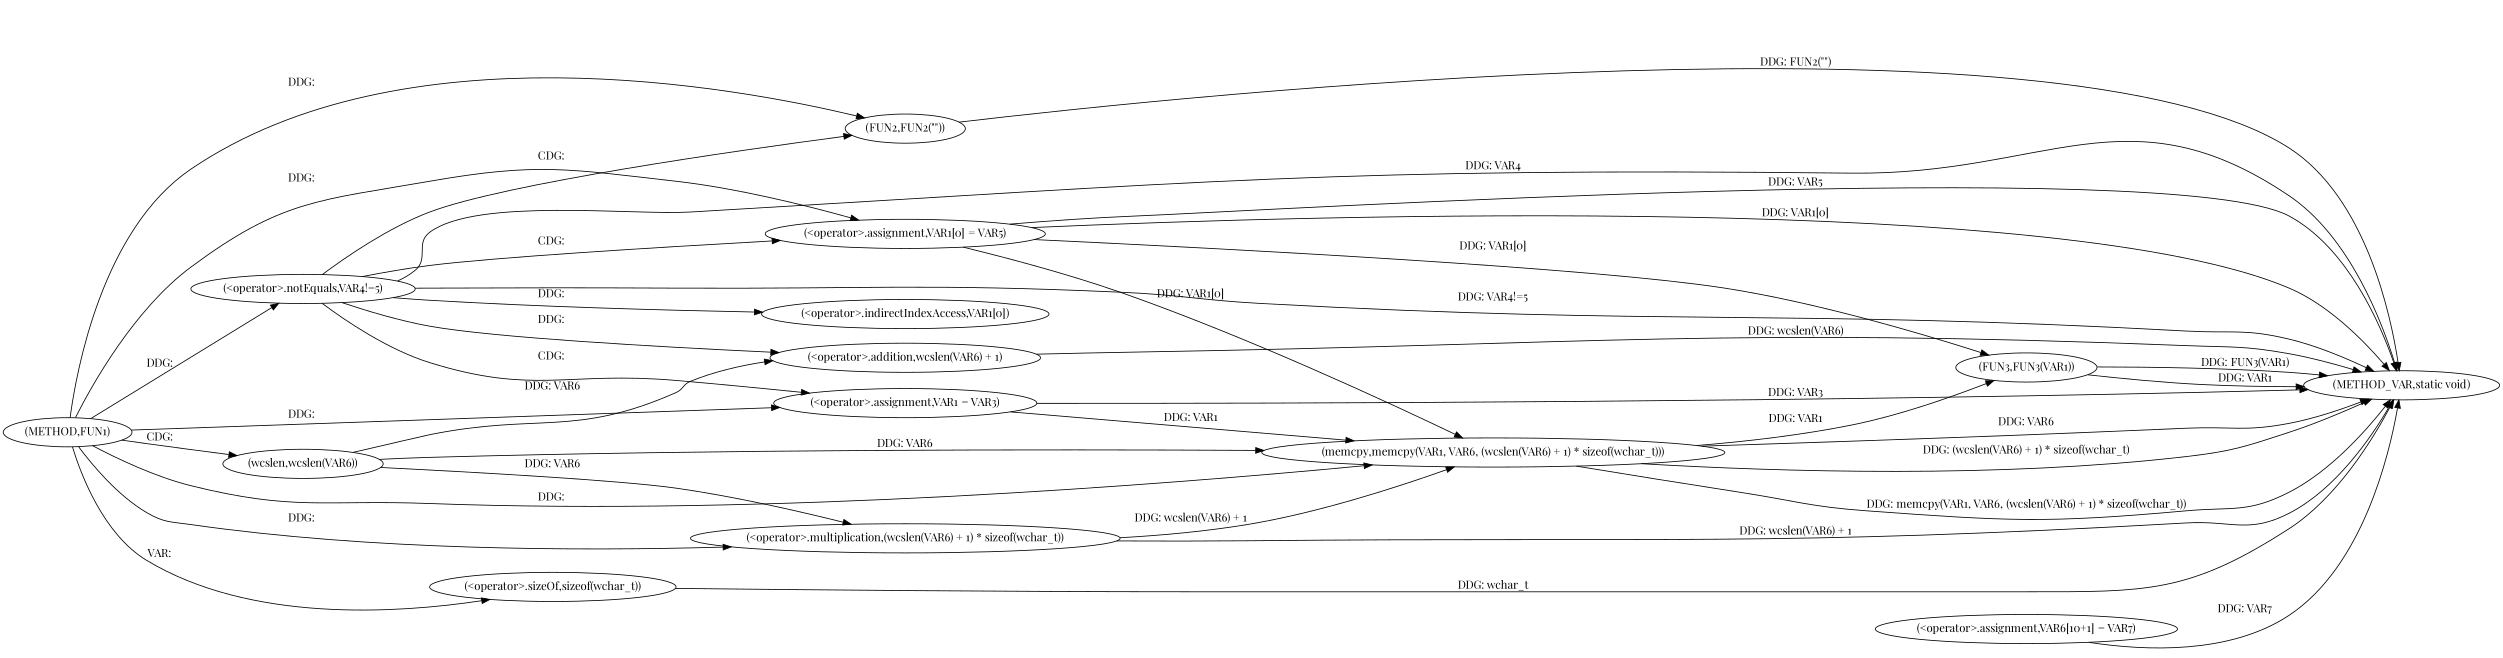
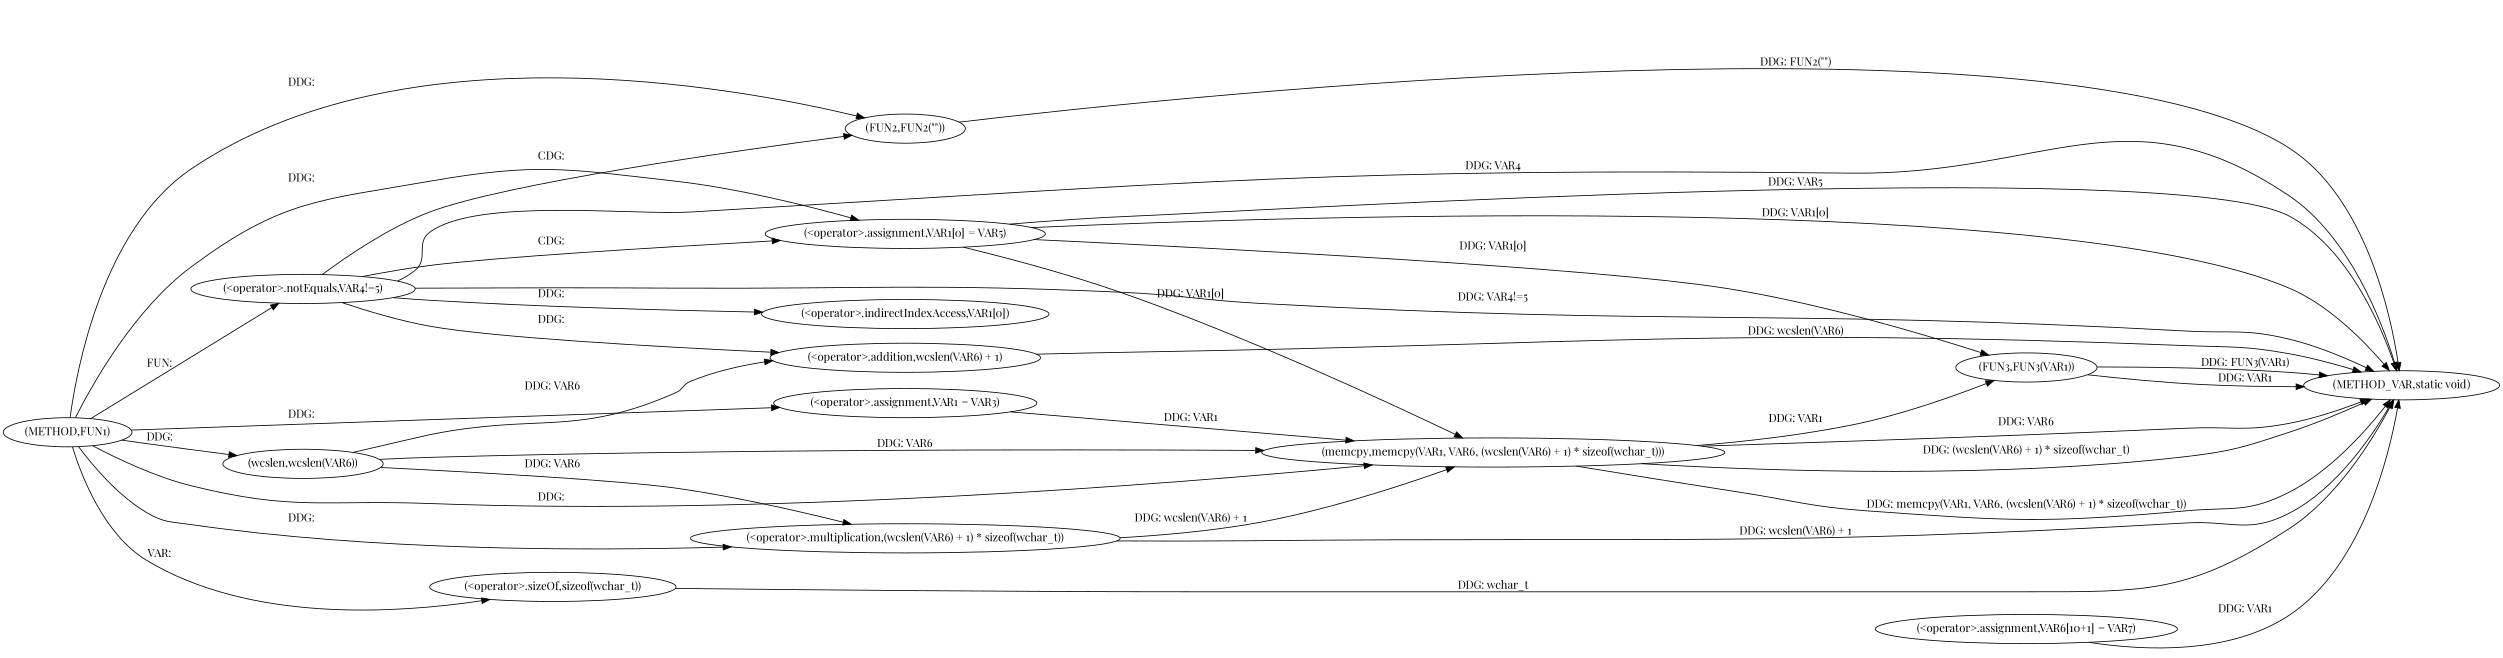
edge "(METHOD,FUN1)" -> "(<operator>.notEquals,VAR4!=5)": label "DDG: " -> "FUN: "
edge "(<operator>.notEquals,VAR4!=5)" -> "(<operator>.assignment,VAR1 = VAR3)": removed, label "CDG:"
edge "(<operator>.assignment,VAR1 = VAR3)" -> "(METHOD_VAR,static void)": removed, label "DDG: VAR3"
edge "(METHOD,FUN1)" -> "(wcslen,wcslen(VAR6))": label "CDG: " -> "DDG: "
edge "(<operator>.assignment,VAR6[10+1] = VAR7)" -> "(METHOD_VAR,static void)": label "DDG: VAR7" -> "DDG: VAR1"
